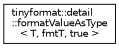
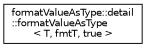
node "tinyformat::detail ::formatValueAsType < T, fmtT, true >": label "tinyformat::detail ::formatValueAsType < T, fmtT, true >" -> "formatValueAsType::detail ::formatValueAsType < T, fmtT, true >"
